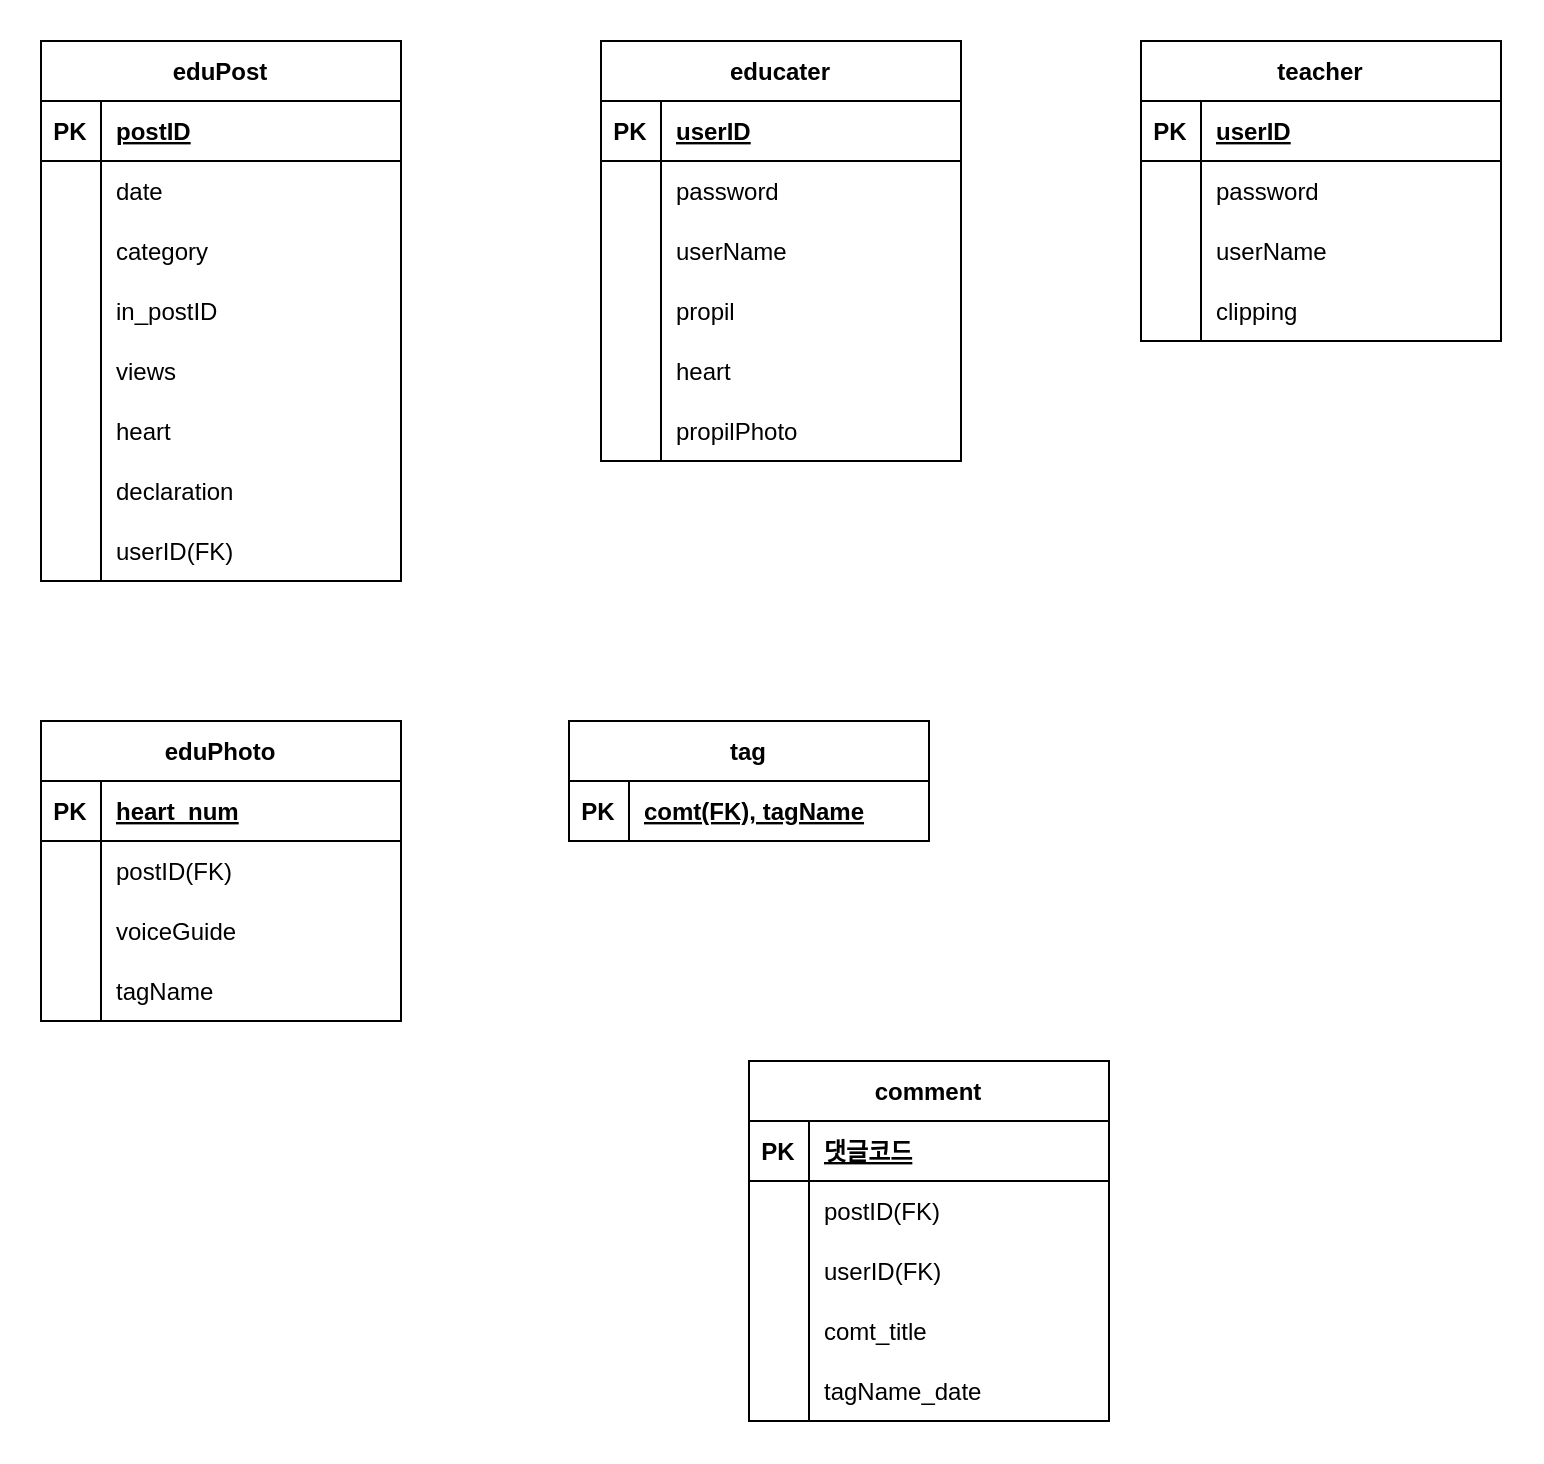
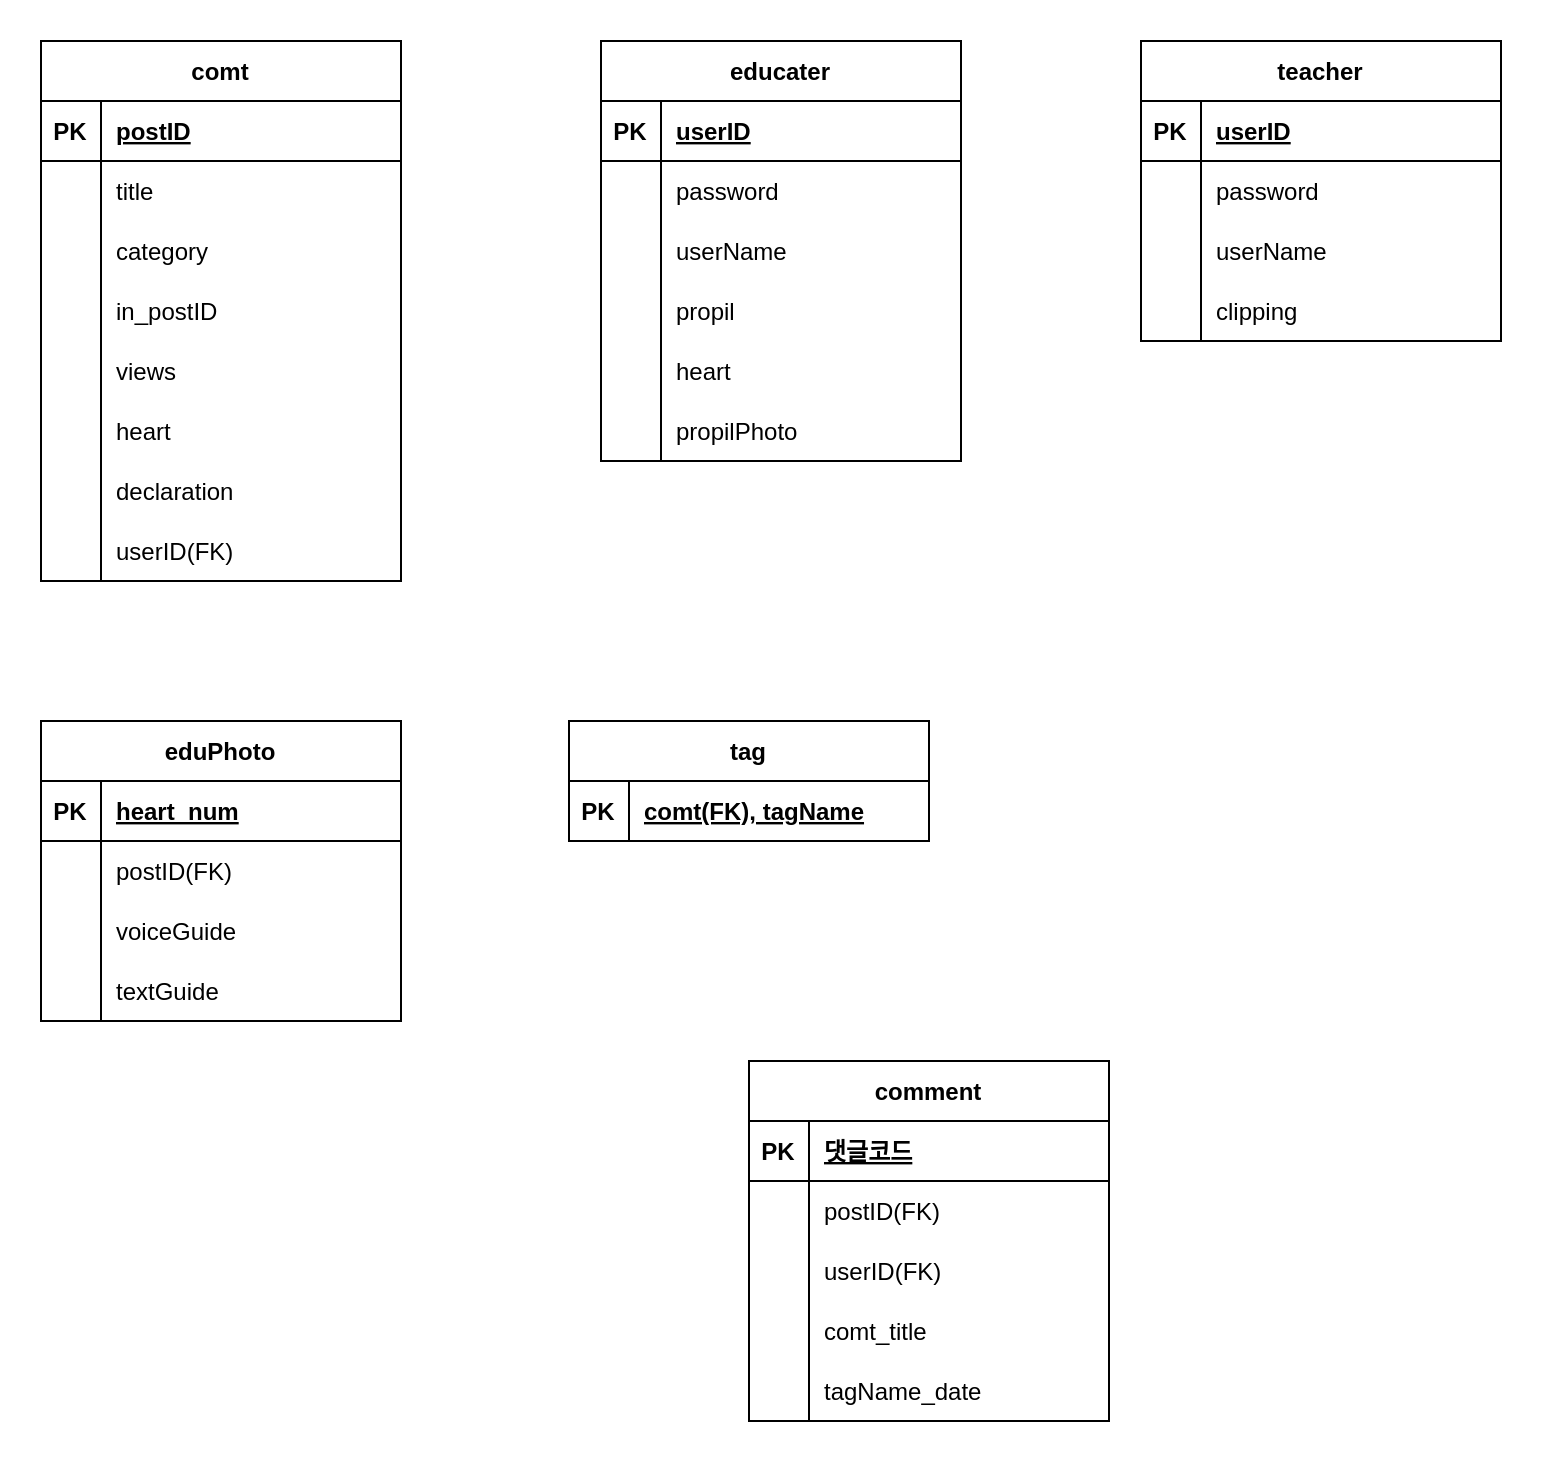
node "eduPost": label "eduPost" -> "comt"
node "date": label "date" -> "title"
node "tagName": label "tagName" -> "textGuide"
